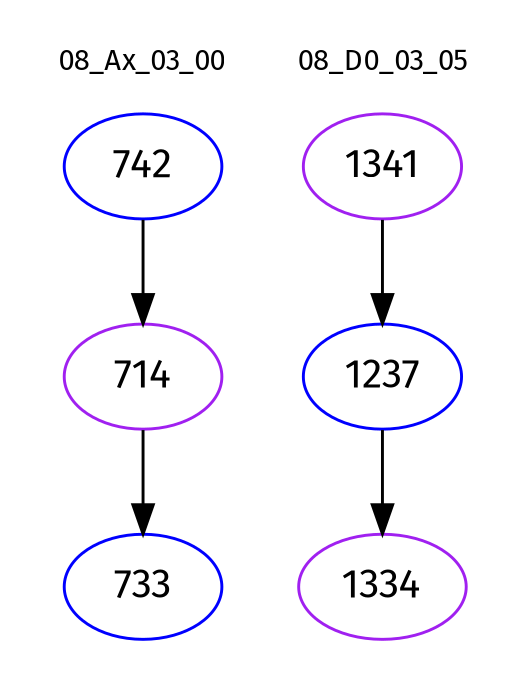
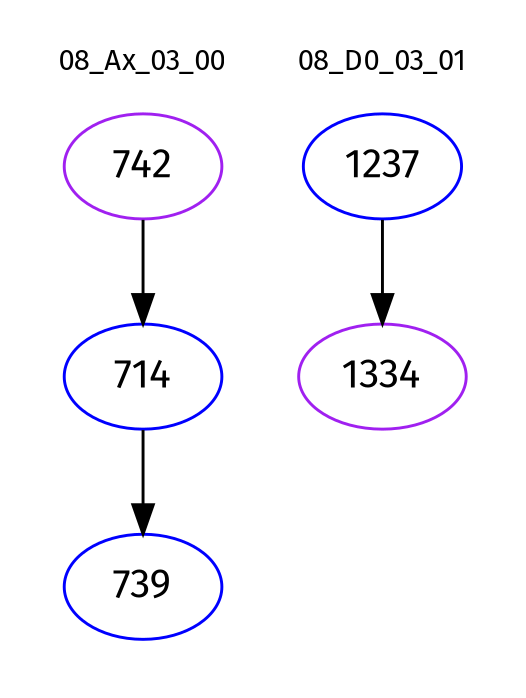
cluster "08_D0_03_05": label "08_D0_03_05" -> "08_D0_03_01"
node "742": color blue -> purple
node "1341": removed
node "714": color purple -> blue
node "733": label "733" -> "739"
